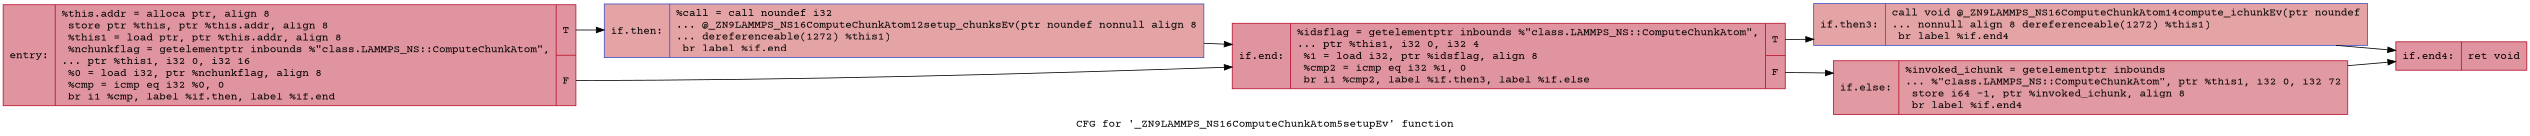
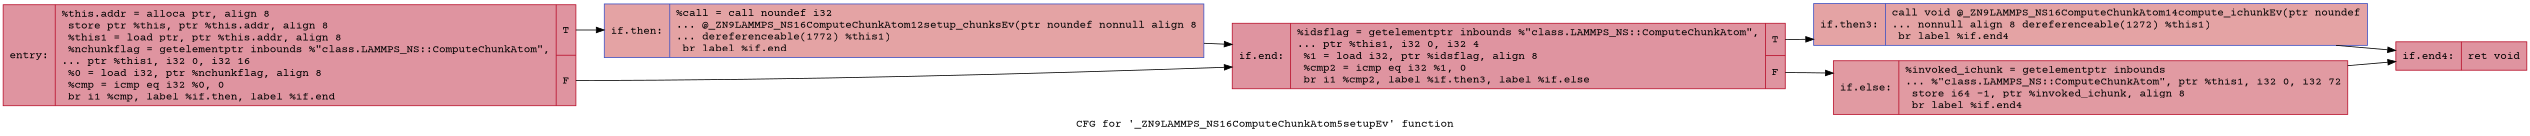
node "if.then:": text "... dereferenceable(1272) %this1)" -> "... dereferenceable(1772) %this1)"
